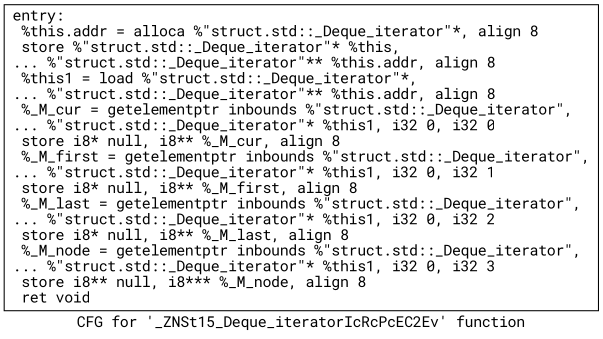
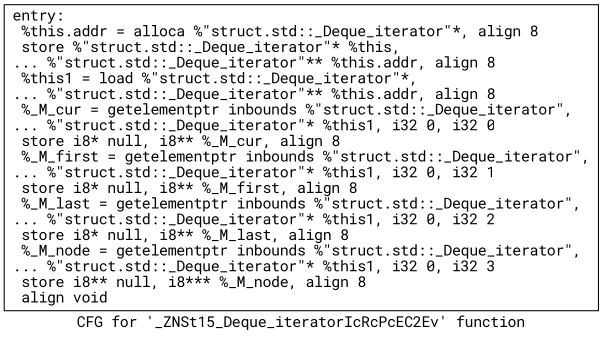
node "entry:": text "ret void" -> "align void"
